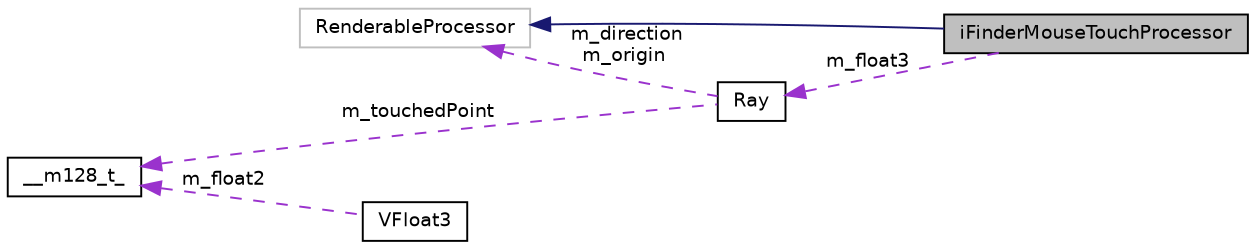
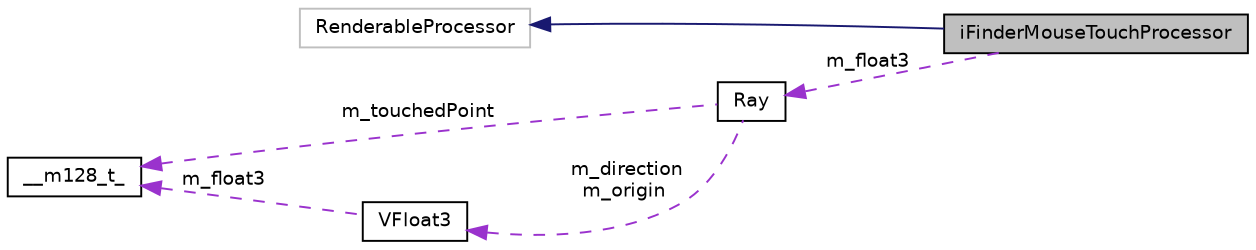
edge "Ray" -> "RenderableProcessor": now "Ray" -> "VFloat3"
edge "VFloat3" -> "__m128_t_": label " m_float2" -> " m_float3"
